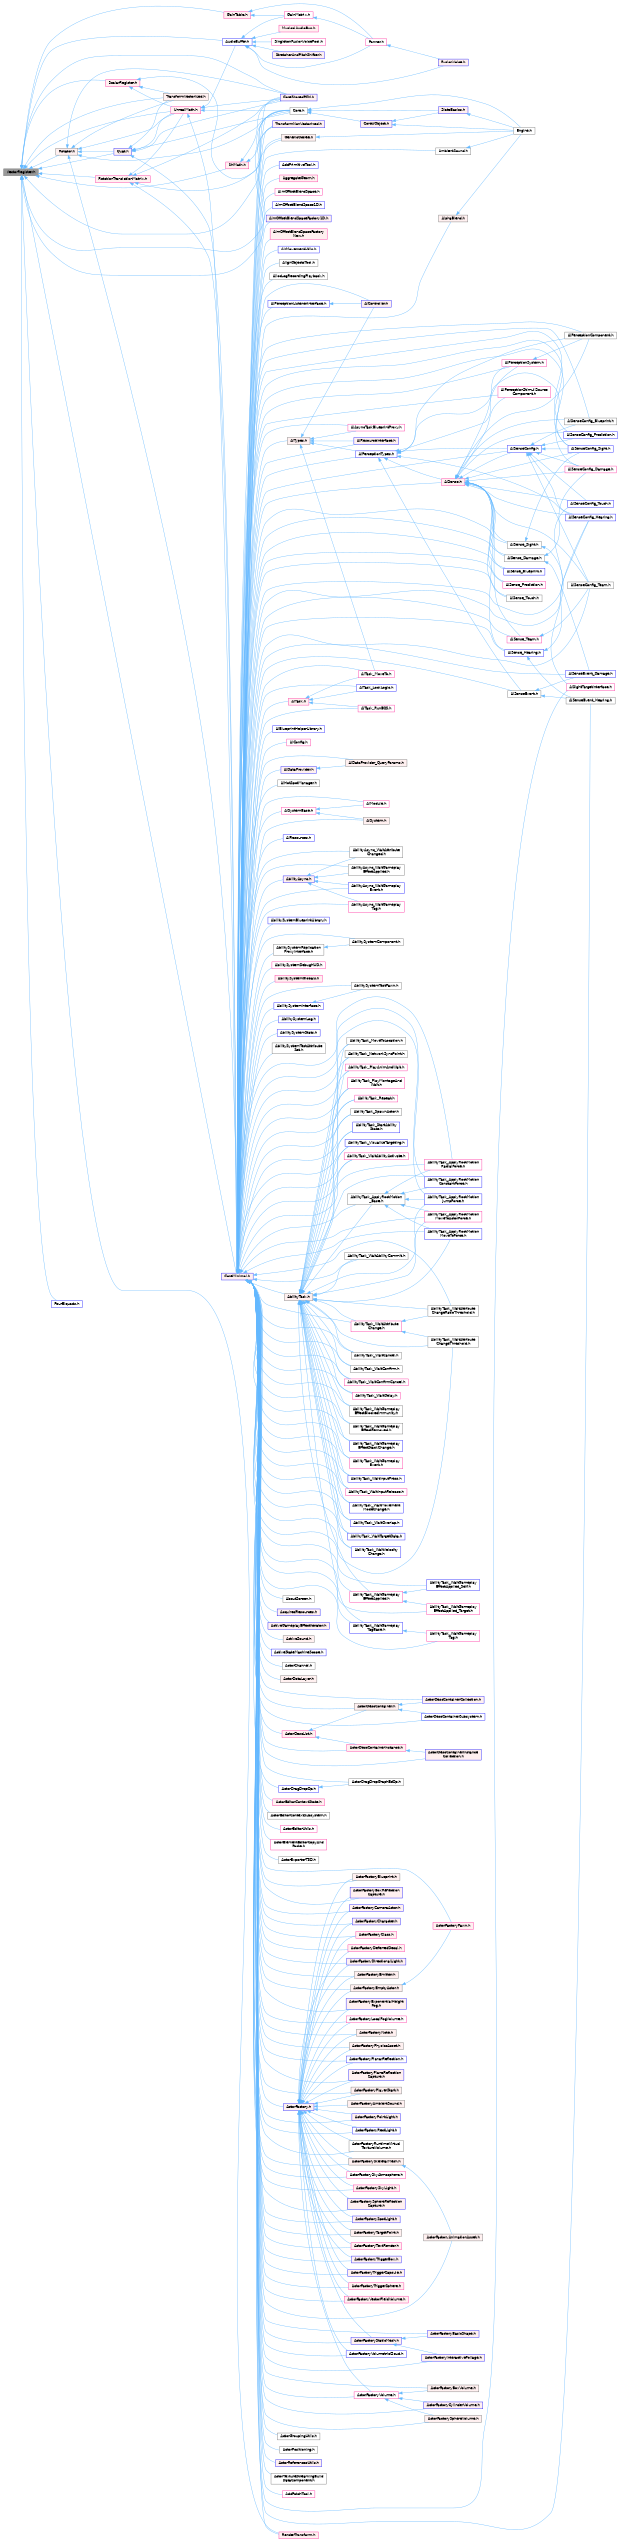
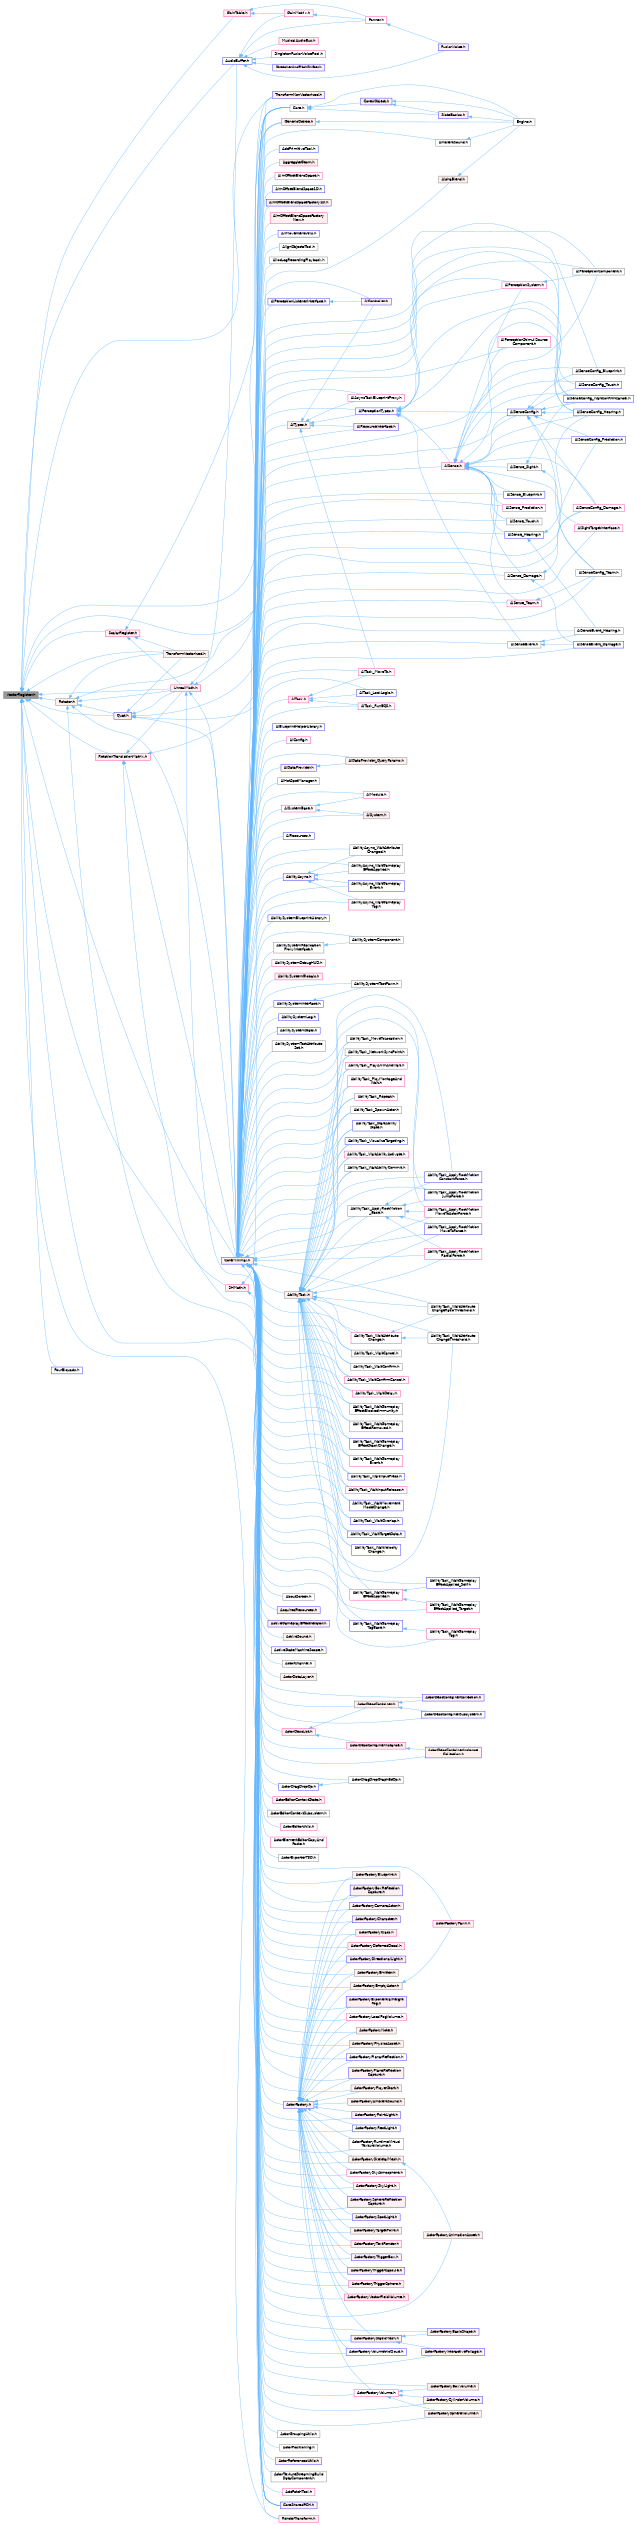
edge "CoreSharedPCH.h" -> "Quat.h": now "GenericOctree.h" -> "Quat.h"
node "AISenseConfig_Sight.h": label "AISenseConfig_Sight.h" -> "AISenseConfig_WaitConfirmCancel.h"
edge "AISense_Sight.h" -> "CoreMinimal.h": removed
